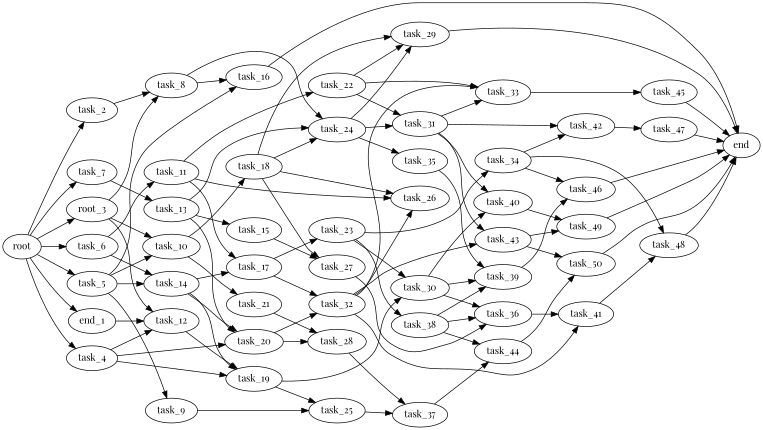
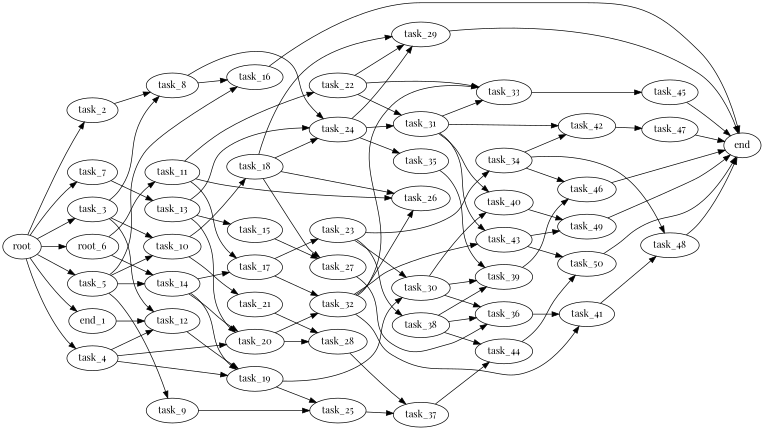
node "root_3": label "root_3" -> "task_3"
node "task_6": label "task_6" -> "root_6"
